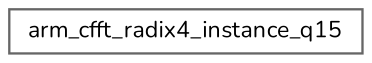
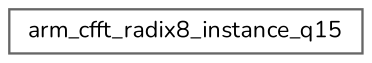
node "arm_cfft_radix4_instance_q15": label "arm_cfft_radix4_instance_q15" -> "arm_cfft_radix8_instance_q15"
